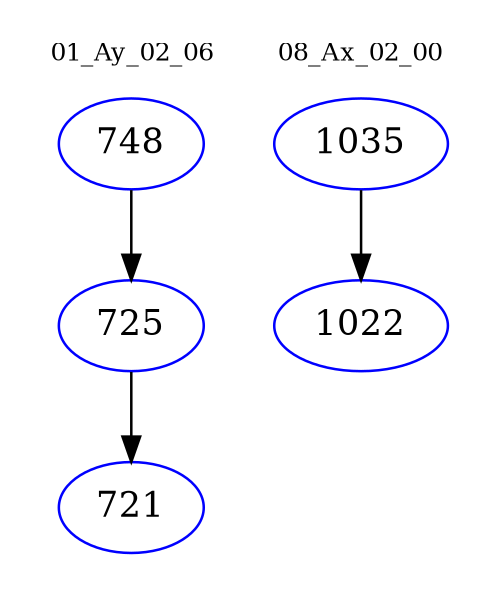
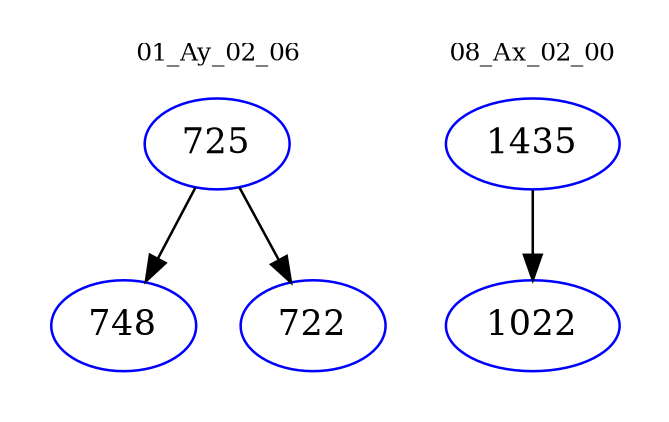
node "1035": label "1035" -> "1435"
edge "748" -> "725": reversed
node "721": label "721" -> "722"
